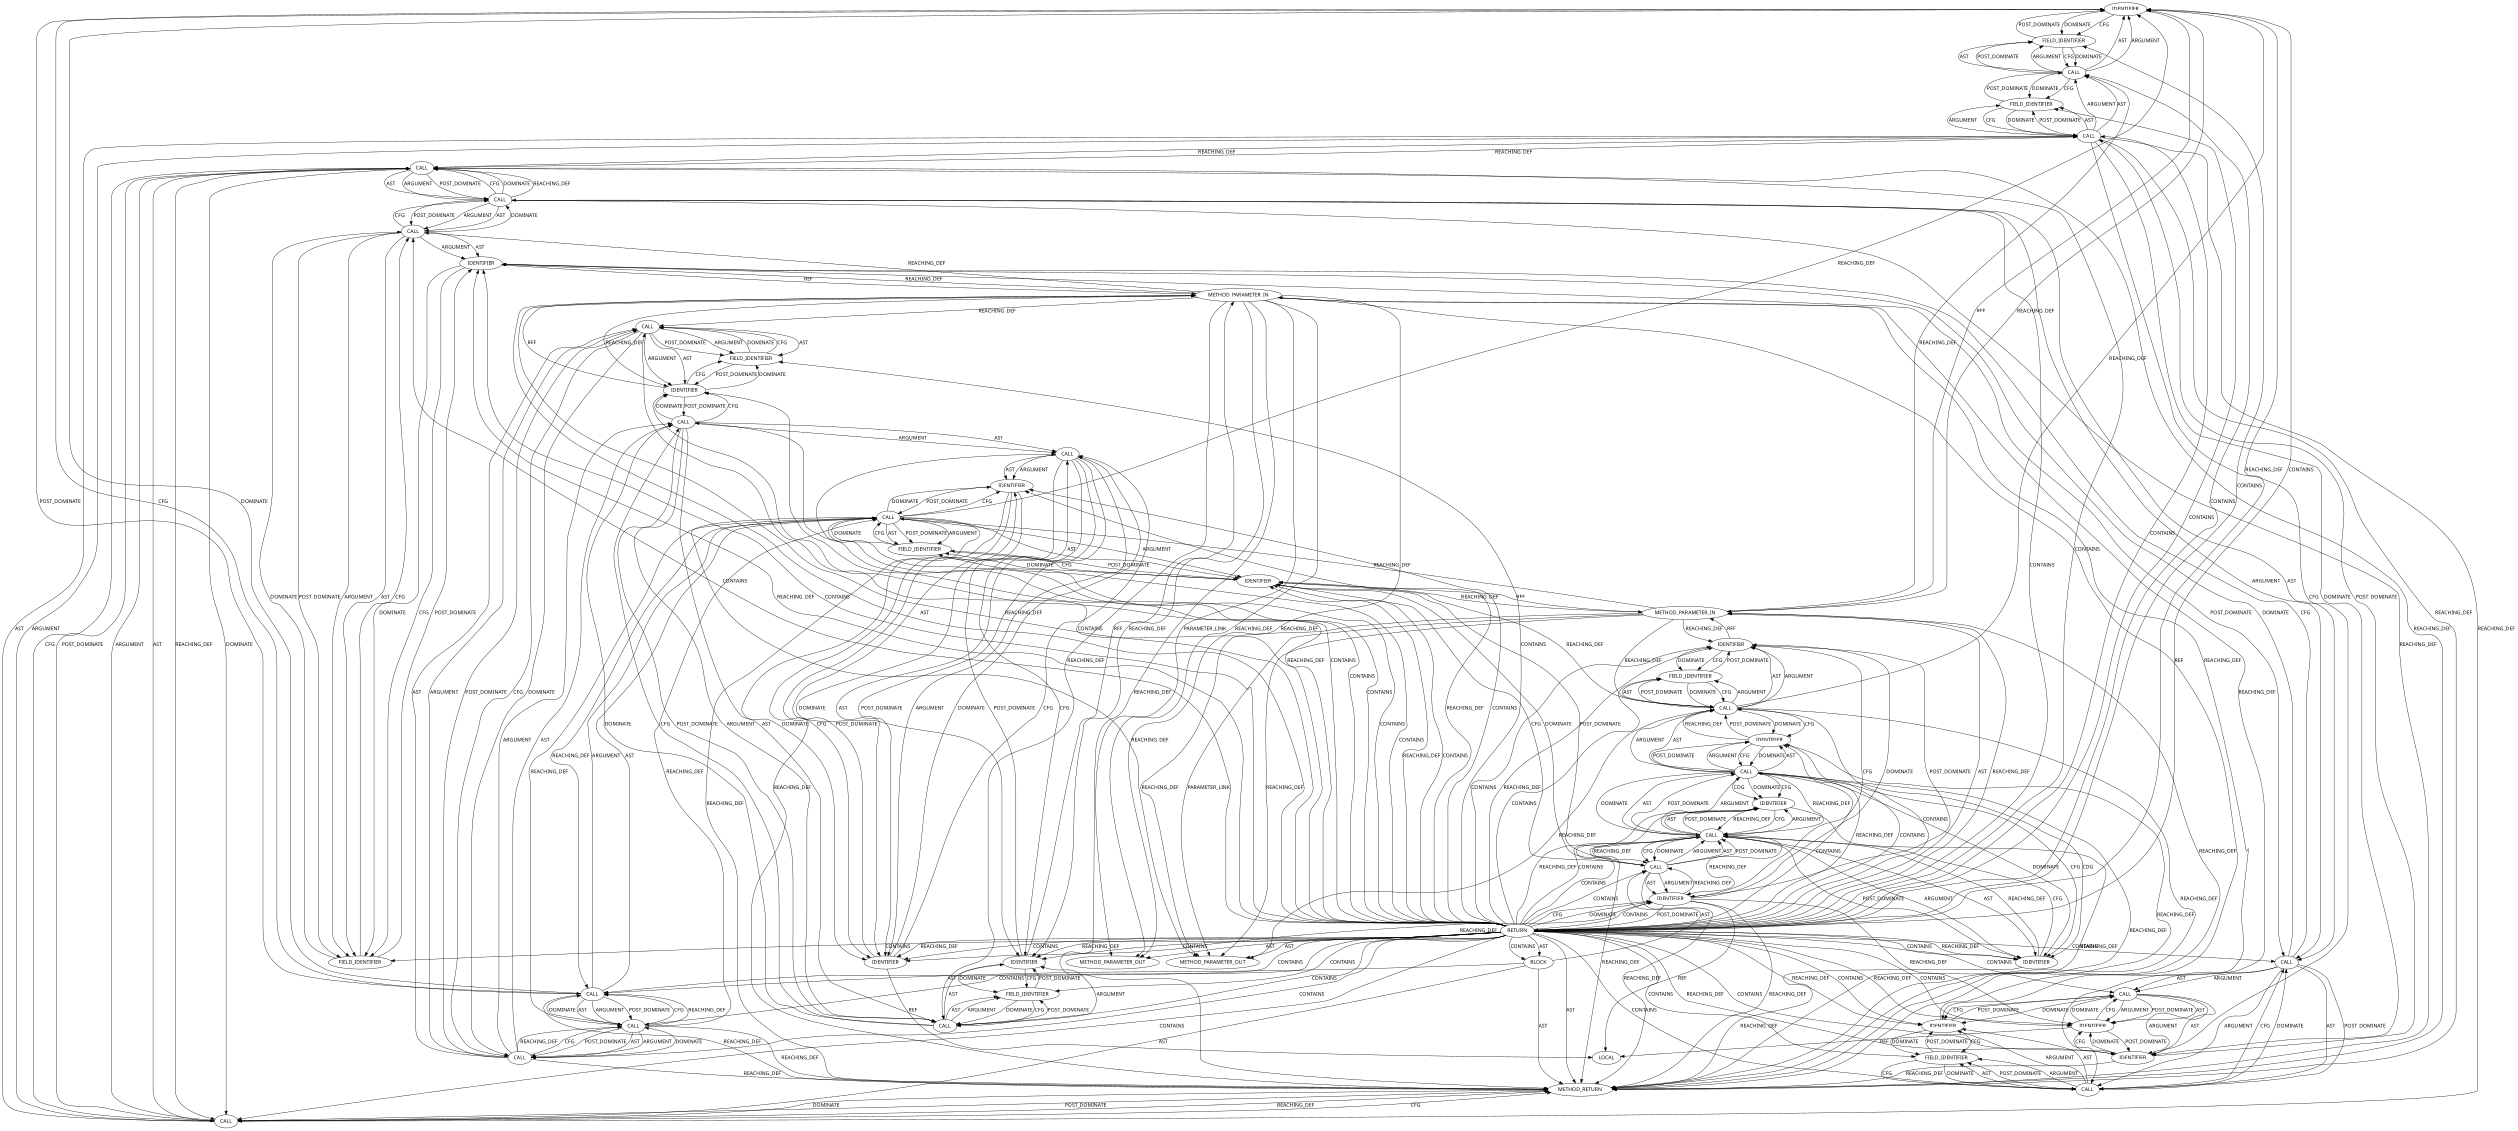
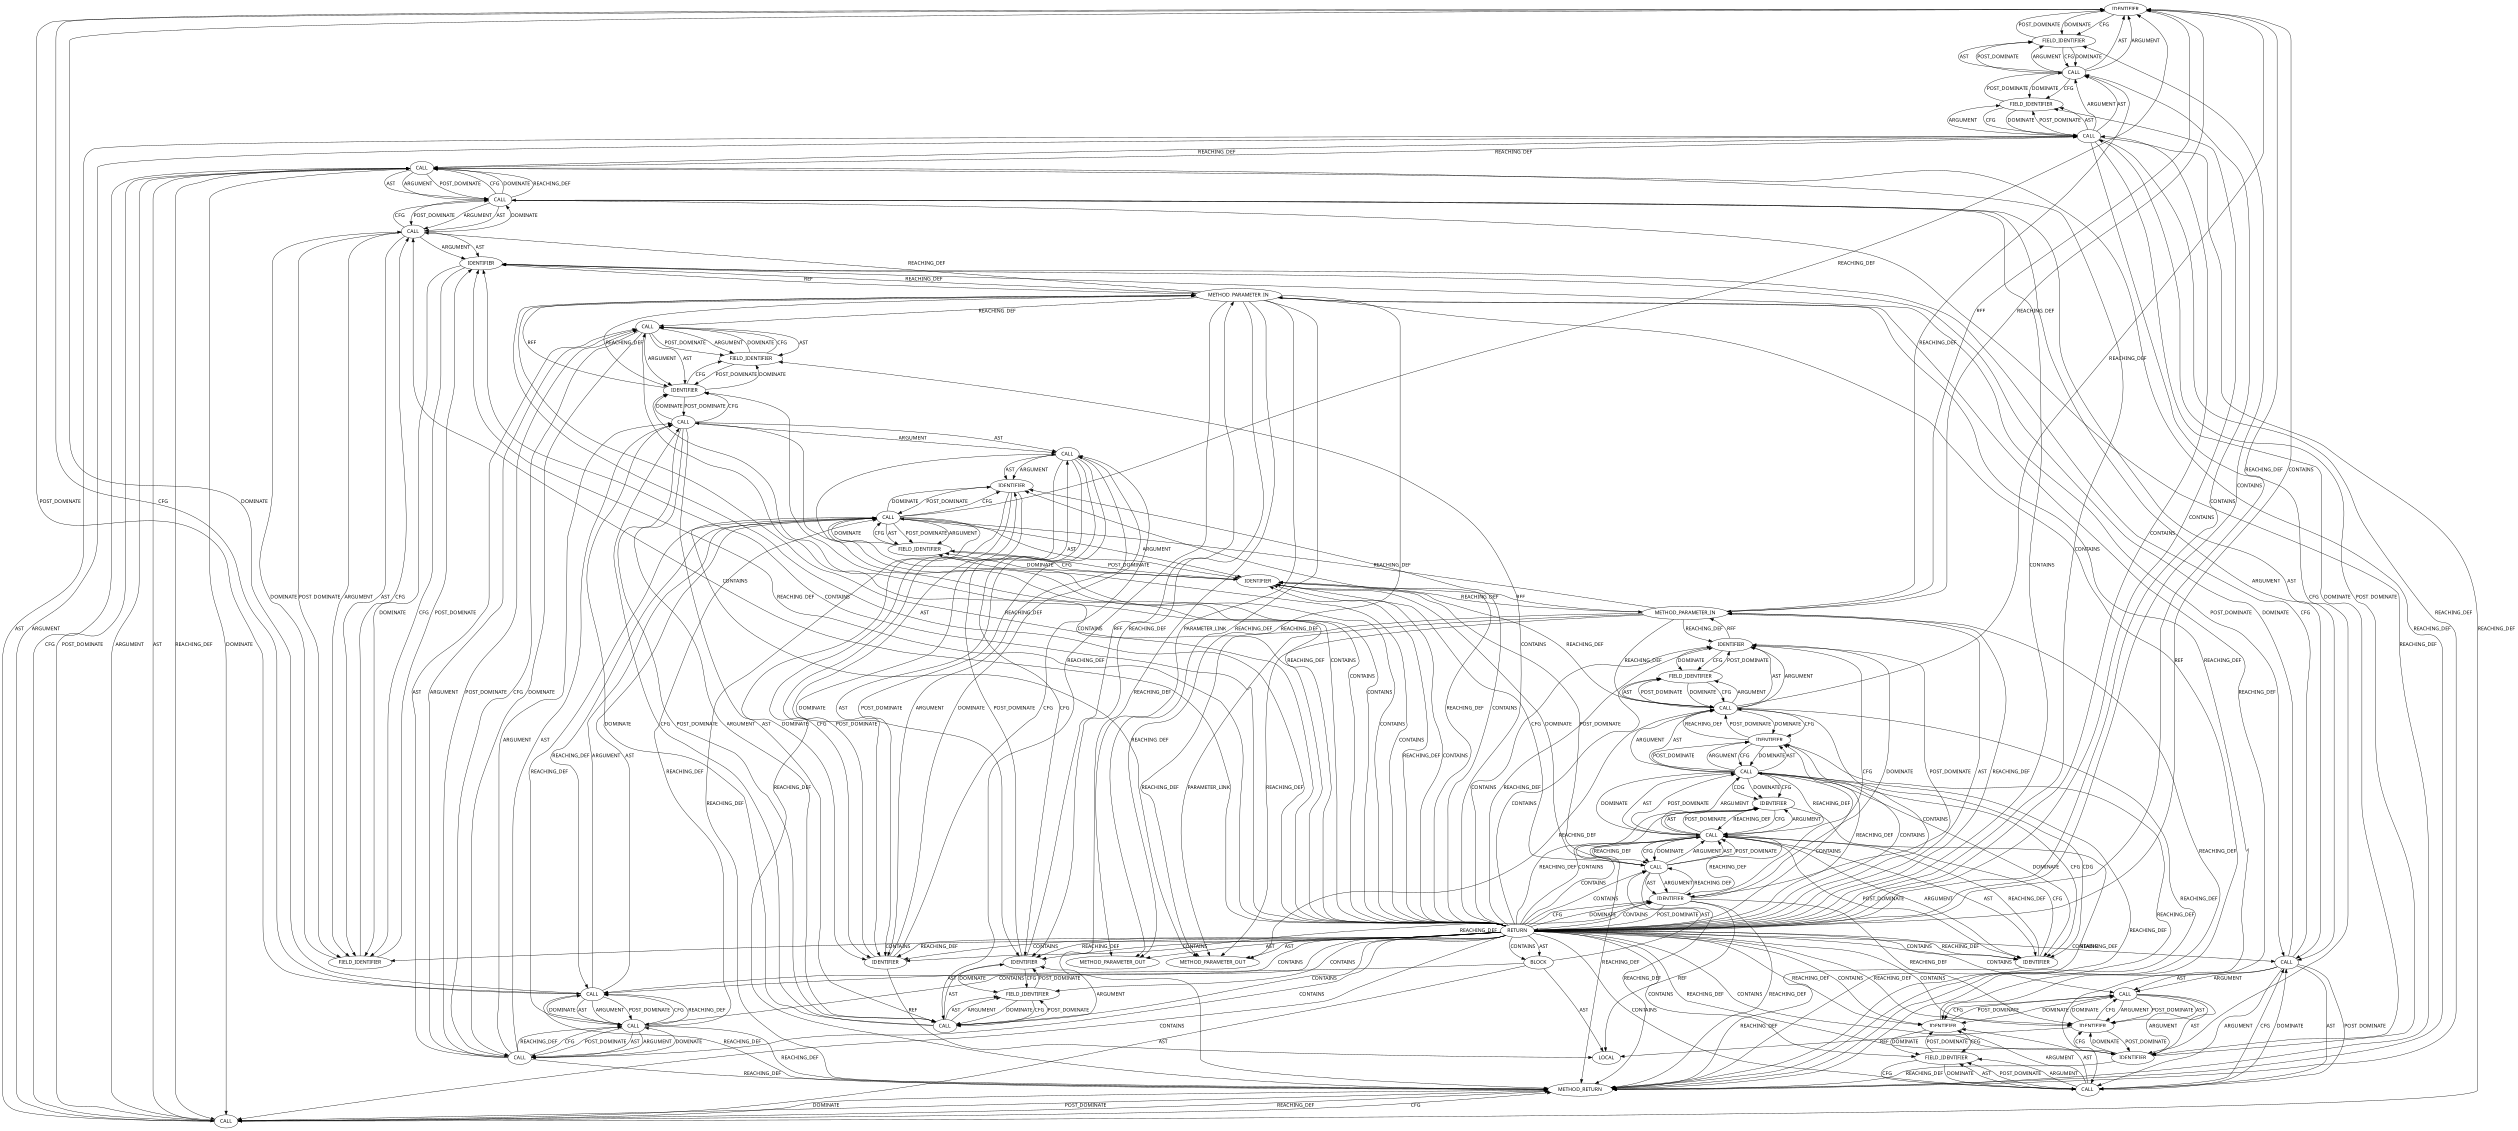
edge "RETURN" -> "METHOD_RETURN": removed, label "AST"
edge "BLOCK" -> "METHOD_RETURN": now "BLOCK" -> "LOCAL"
